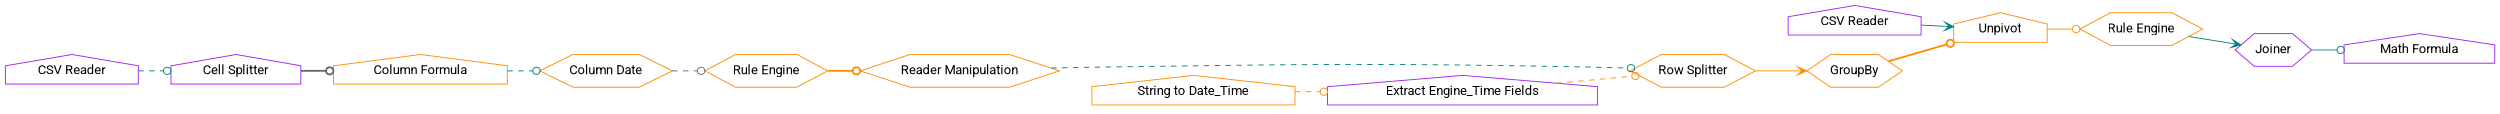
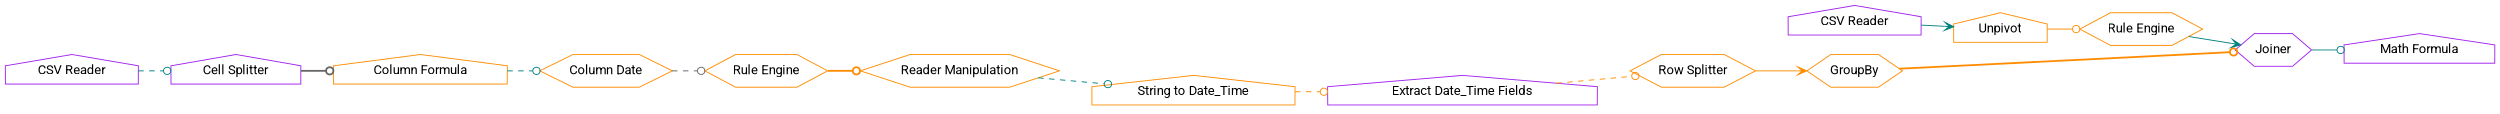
edge "GroupBy" -> "Unpivot": now "GroupBy" -> "Joiner"
edge "Reader Manipulation" -> "Row Splitter": now "Reader Manipulation" -> "String to Date_Time"
node "Extract Engine_Time Fields": label "Extract Engine_Time Fields" -> "Extract Date_Time Fields"
